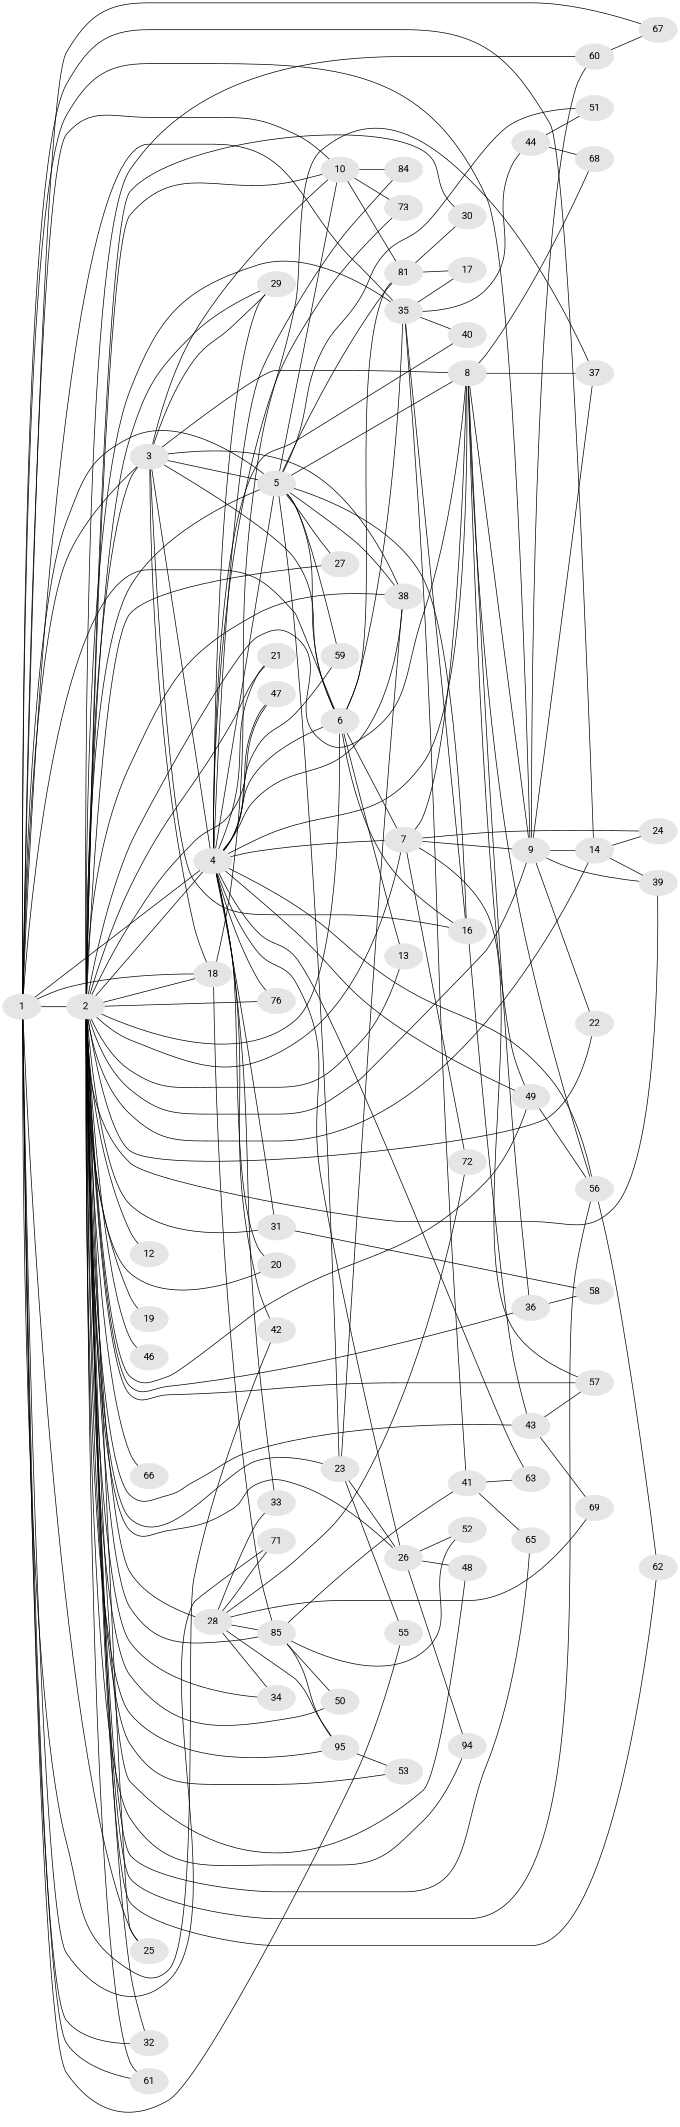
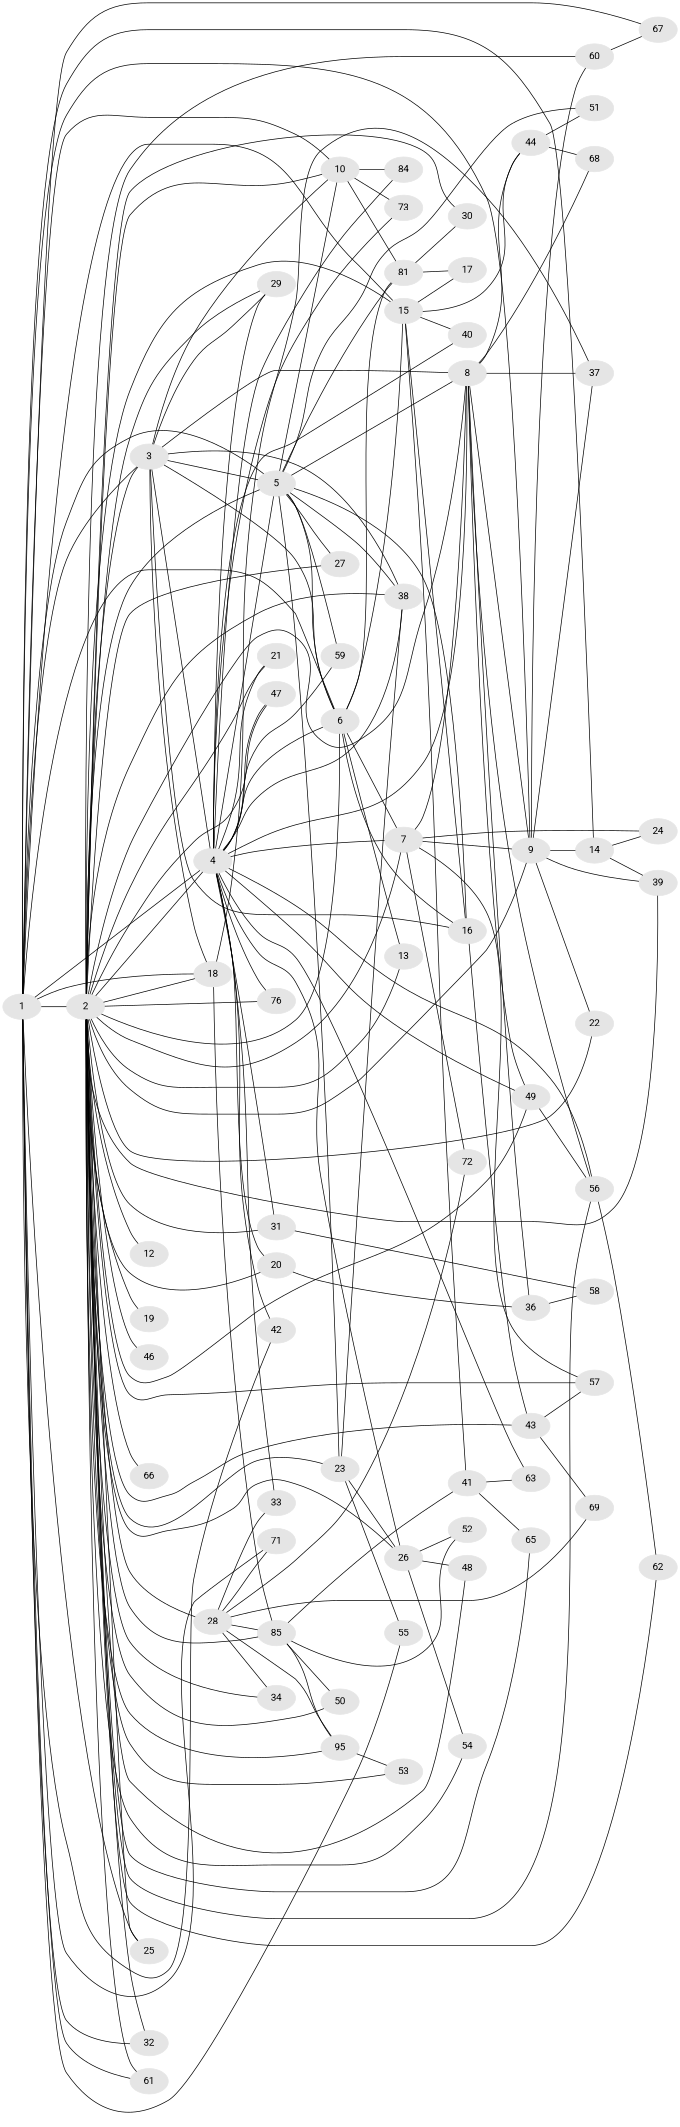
edge "44" -- "8": added
node "35": label "35" -> "15"
edge "14" -- "2": removed
edge "2" -- "36": now "20" -- "36"
node "94": label "94" -> "54"
